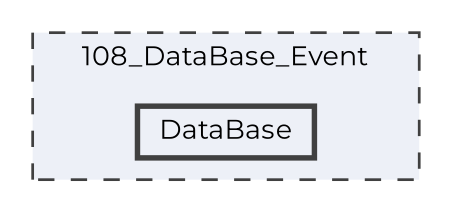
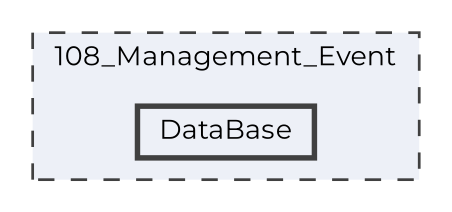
cluster "108_DataBase_Event": label "108_DataBase_Event" -> "108_Management_Event"
